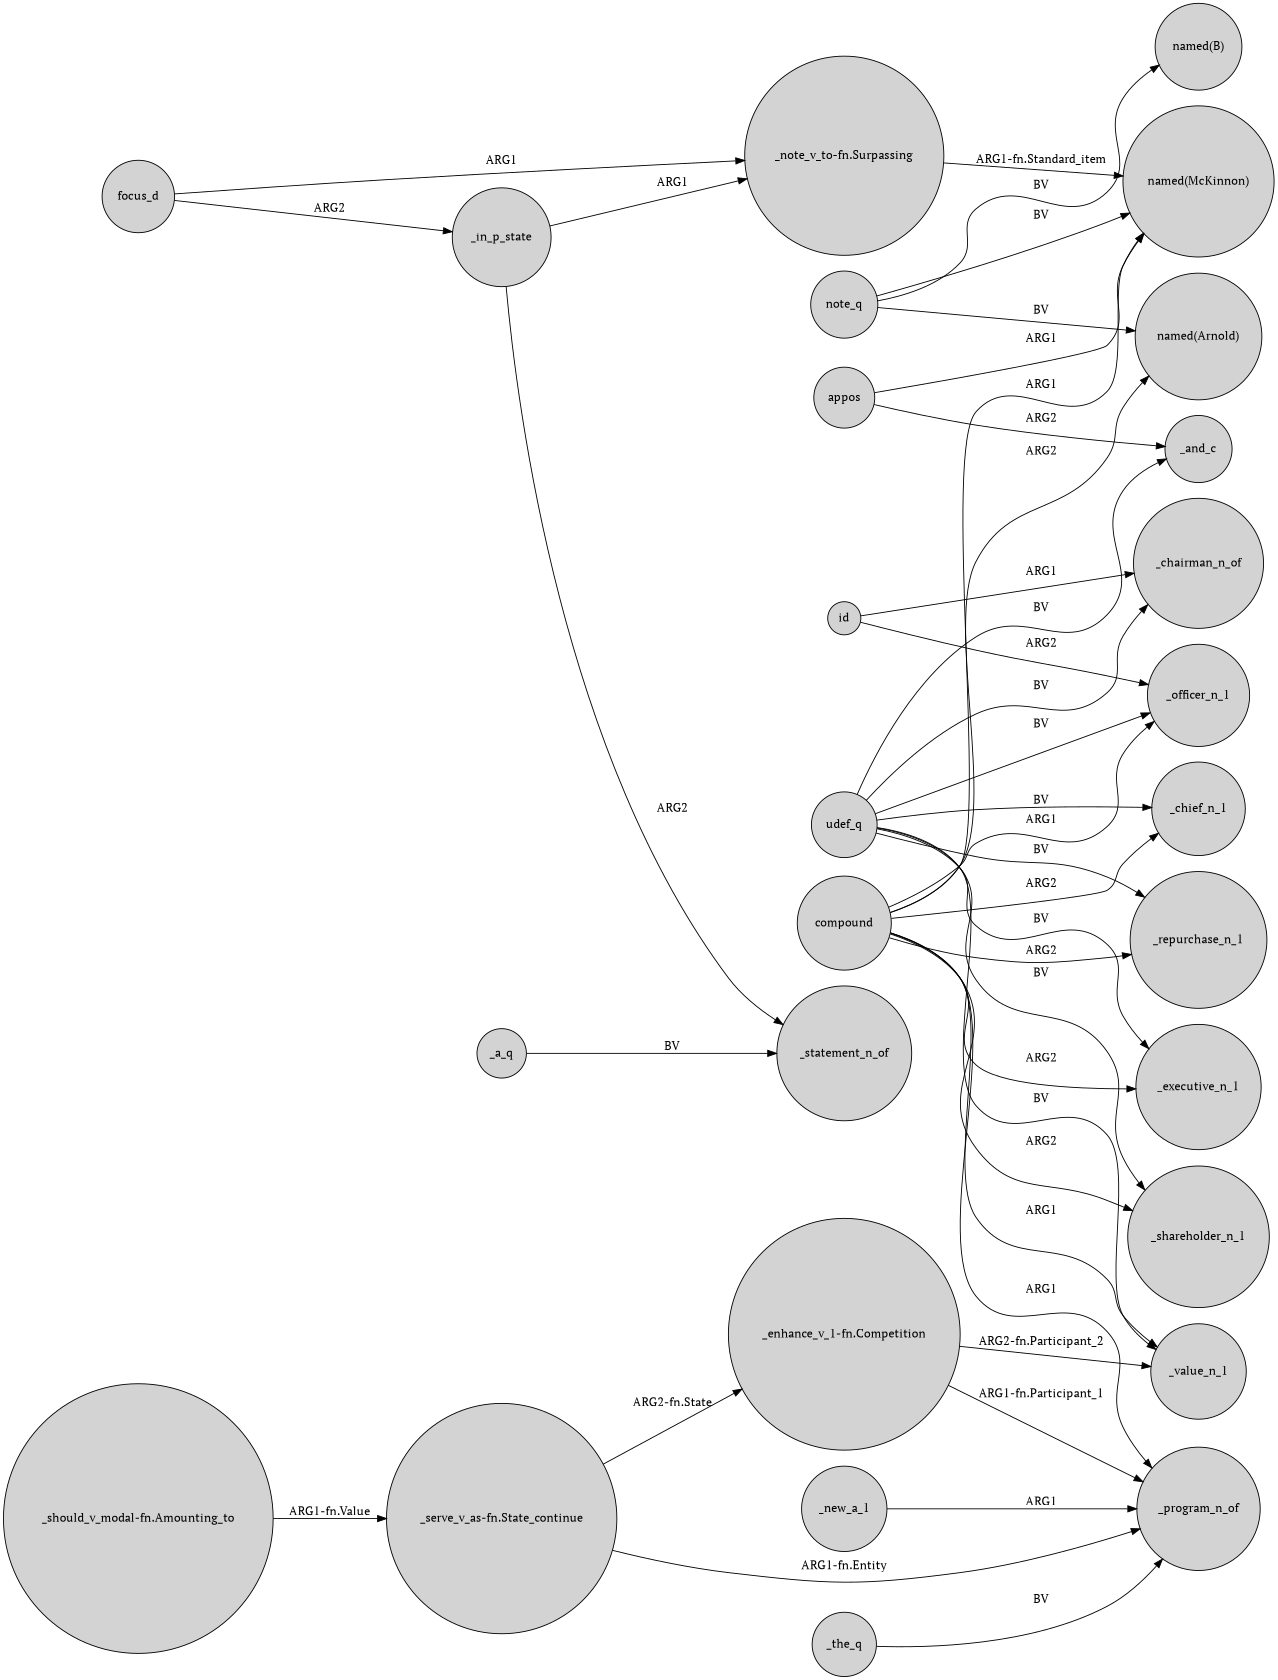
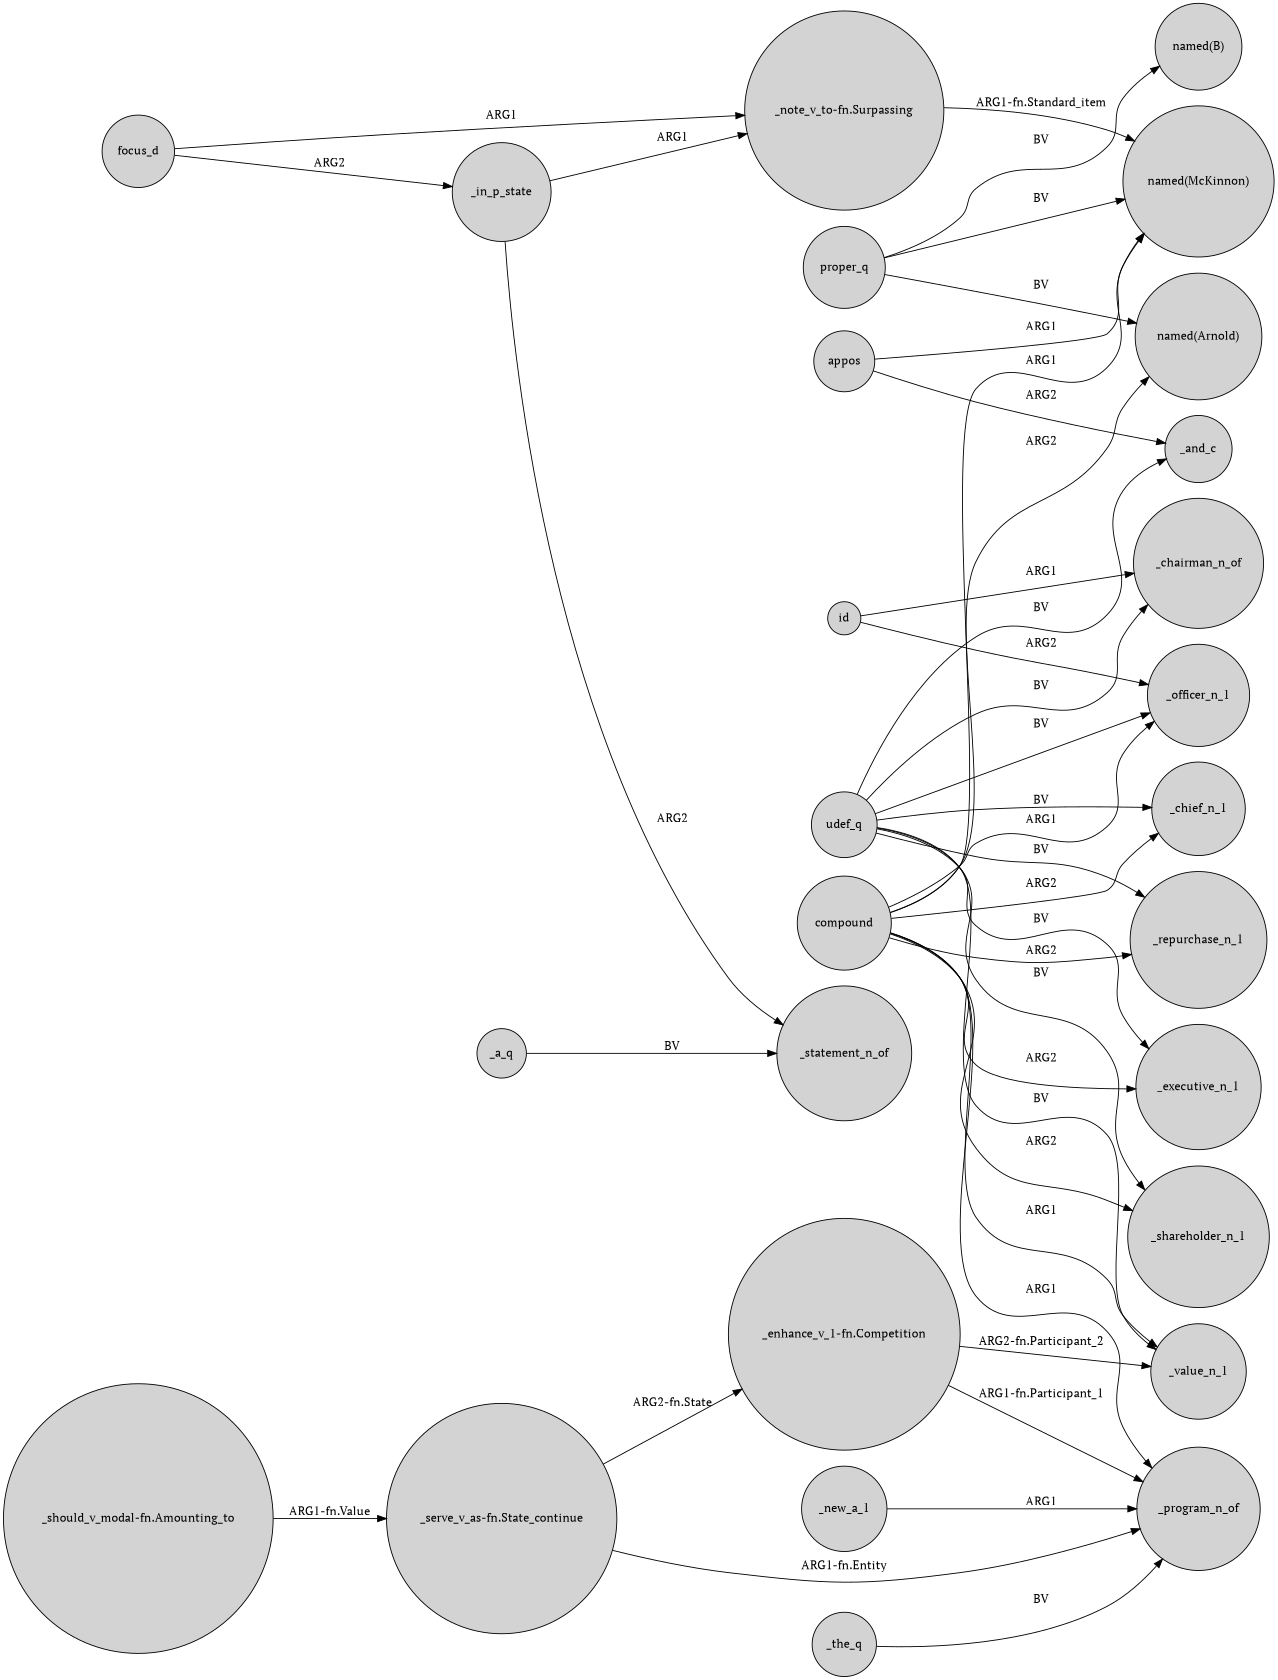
node "note_q": label "note_q" -> "proper_q"
